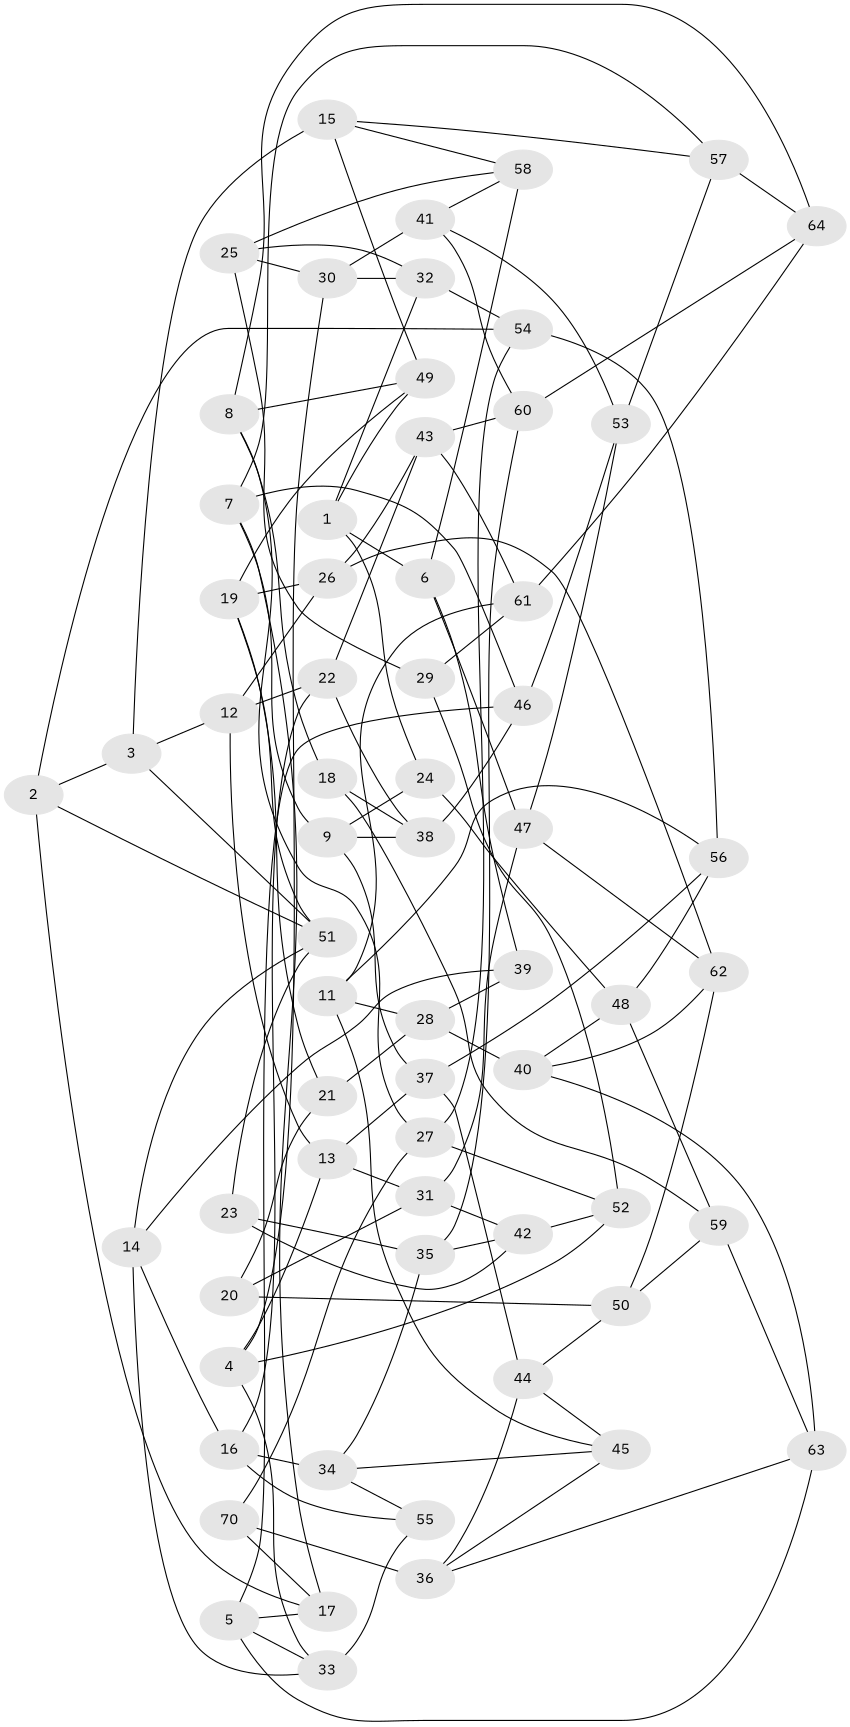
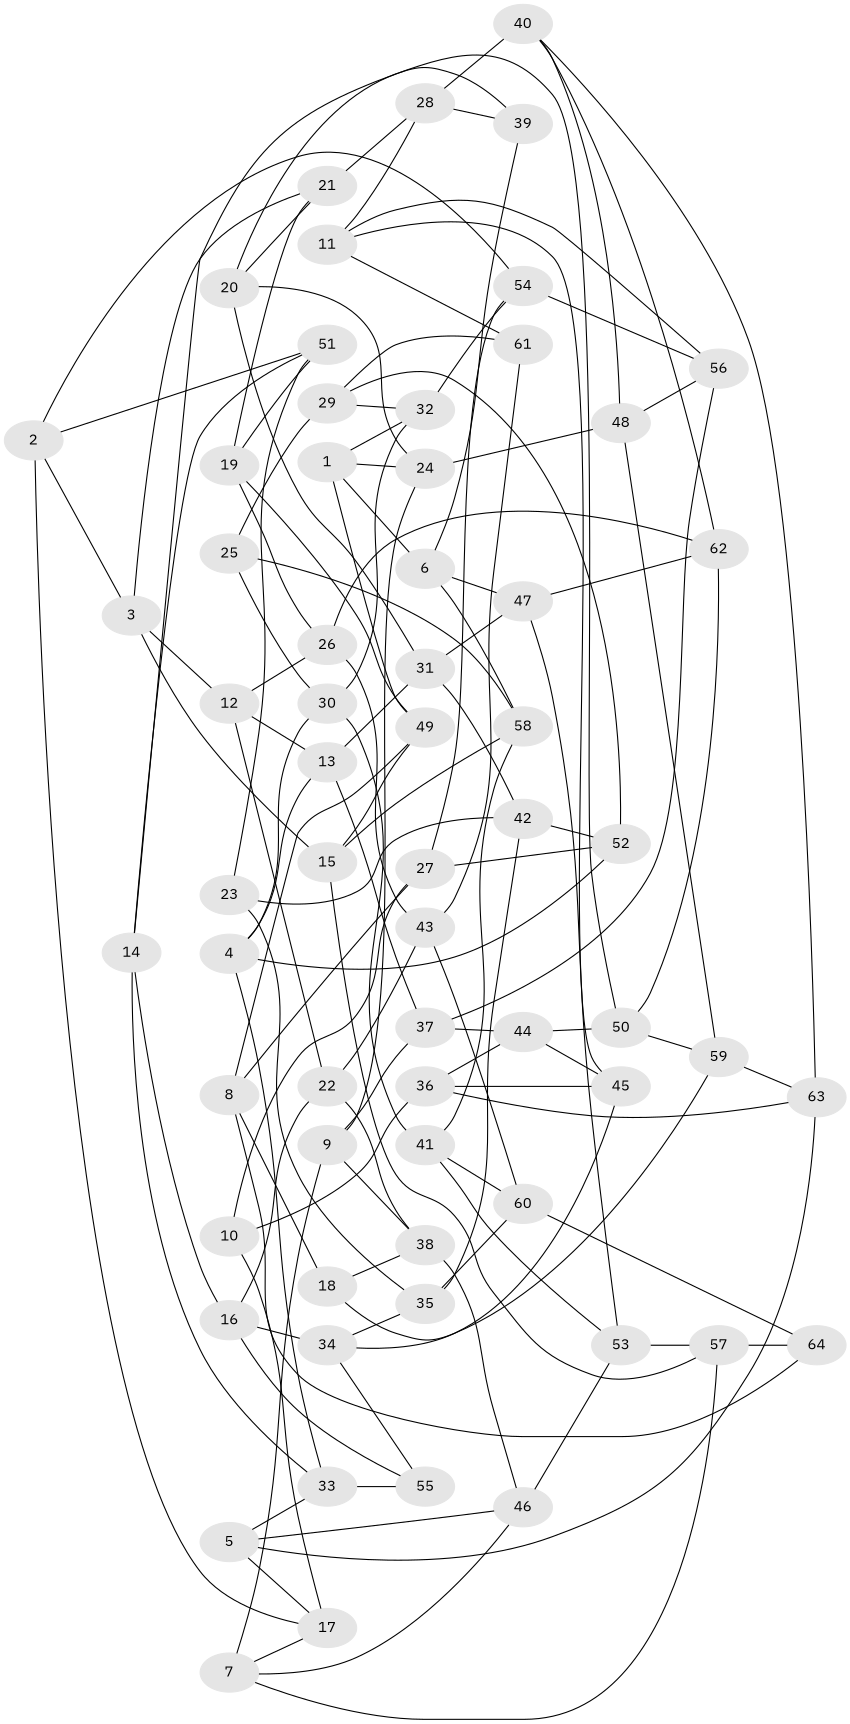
edge "25" -- "32": now "29" -- "32"
edge "20" -- "24": added
edge "64" -- "61": removed
edge "3" -- "51": now "3" -- "21"
node "70": label "70" -> "10"
